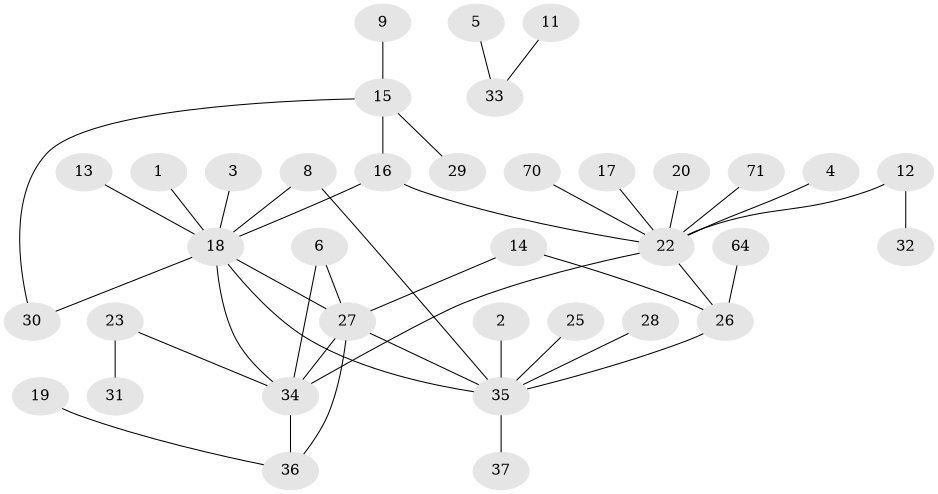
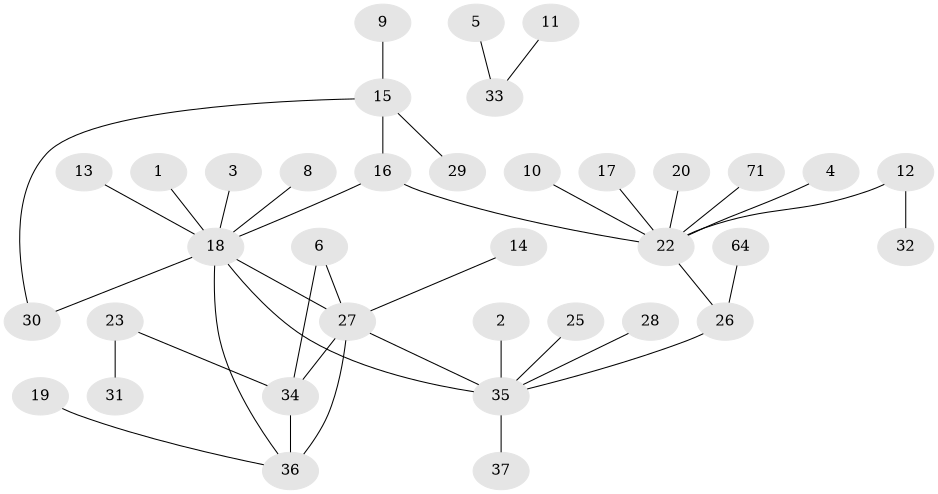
node "70": label "70" -> "10"
edge "14" -- "26": removed
edge "8" -- "35": removed
edge "22" -- "34": removed
edge "18" -- "34": now "18" -- "36"
